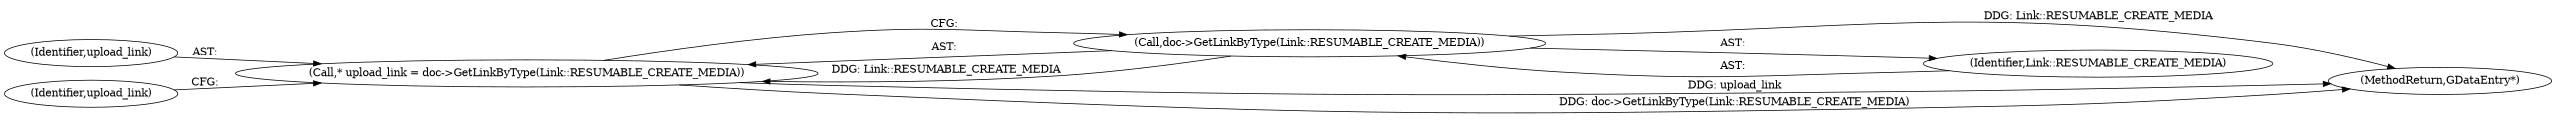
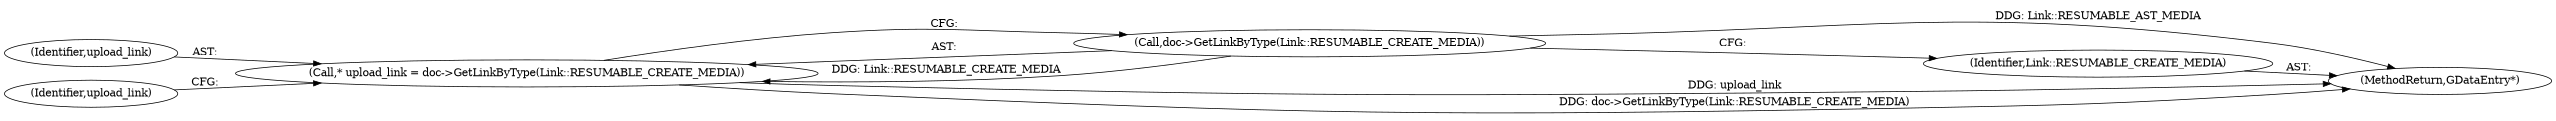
edge "(Call,doc->GetLinkByType(Link::RESUMABLE_CREATE_MEDIA))" -> "(MethodReturn,GDataEntry*)": label "DDG: Link::RESUMABLE_CREATE_MEDIA" -> "DDG: Link::RESUMABLE_AST_MEDIA"
edge "(Call,doc->GetLinkByType(Link::RESUMABLE_CREATE_MEDIA))" -> "(Identifier,Link::RESUMABLE_CREATE_MEDIA)": label "AST: " -> "CFG: "
edge "(Identifier,Link::RESUMABLE_CREATE_MEDIA)" -> "(Call,doc->GetLinkByType(Link::RESUMABLE_CREATE_MEDIA))": now "(Identifier,Link::RESUMABLE_CREATE_MEDIA)" -> "(MethodReturn,GDataEntry*)"
